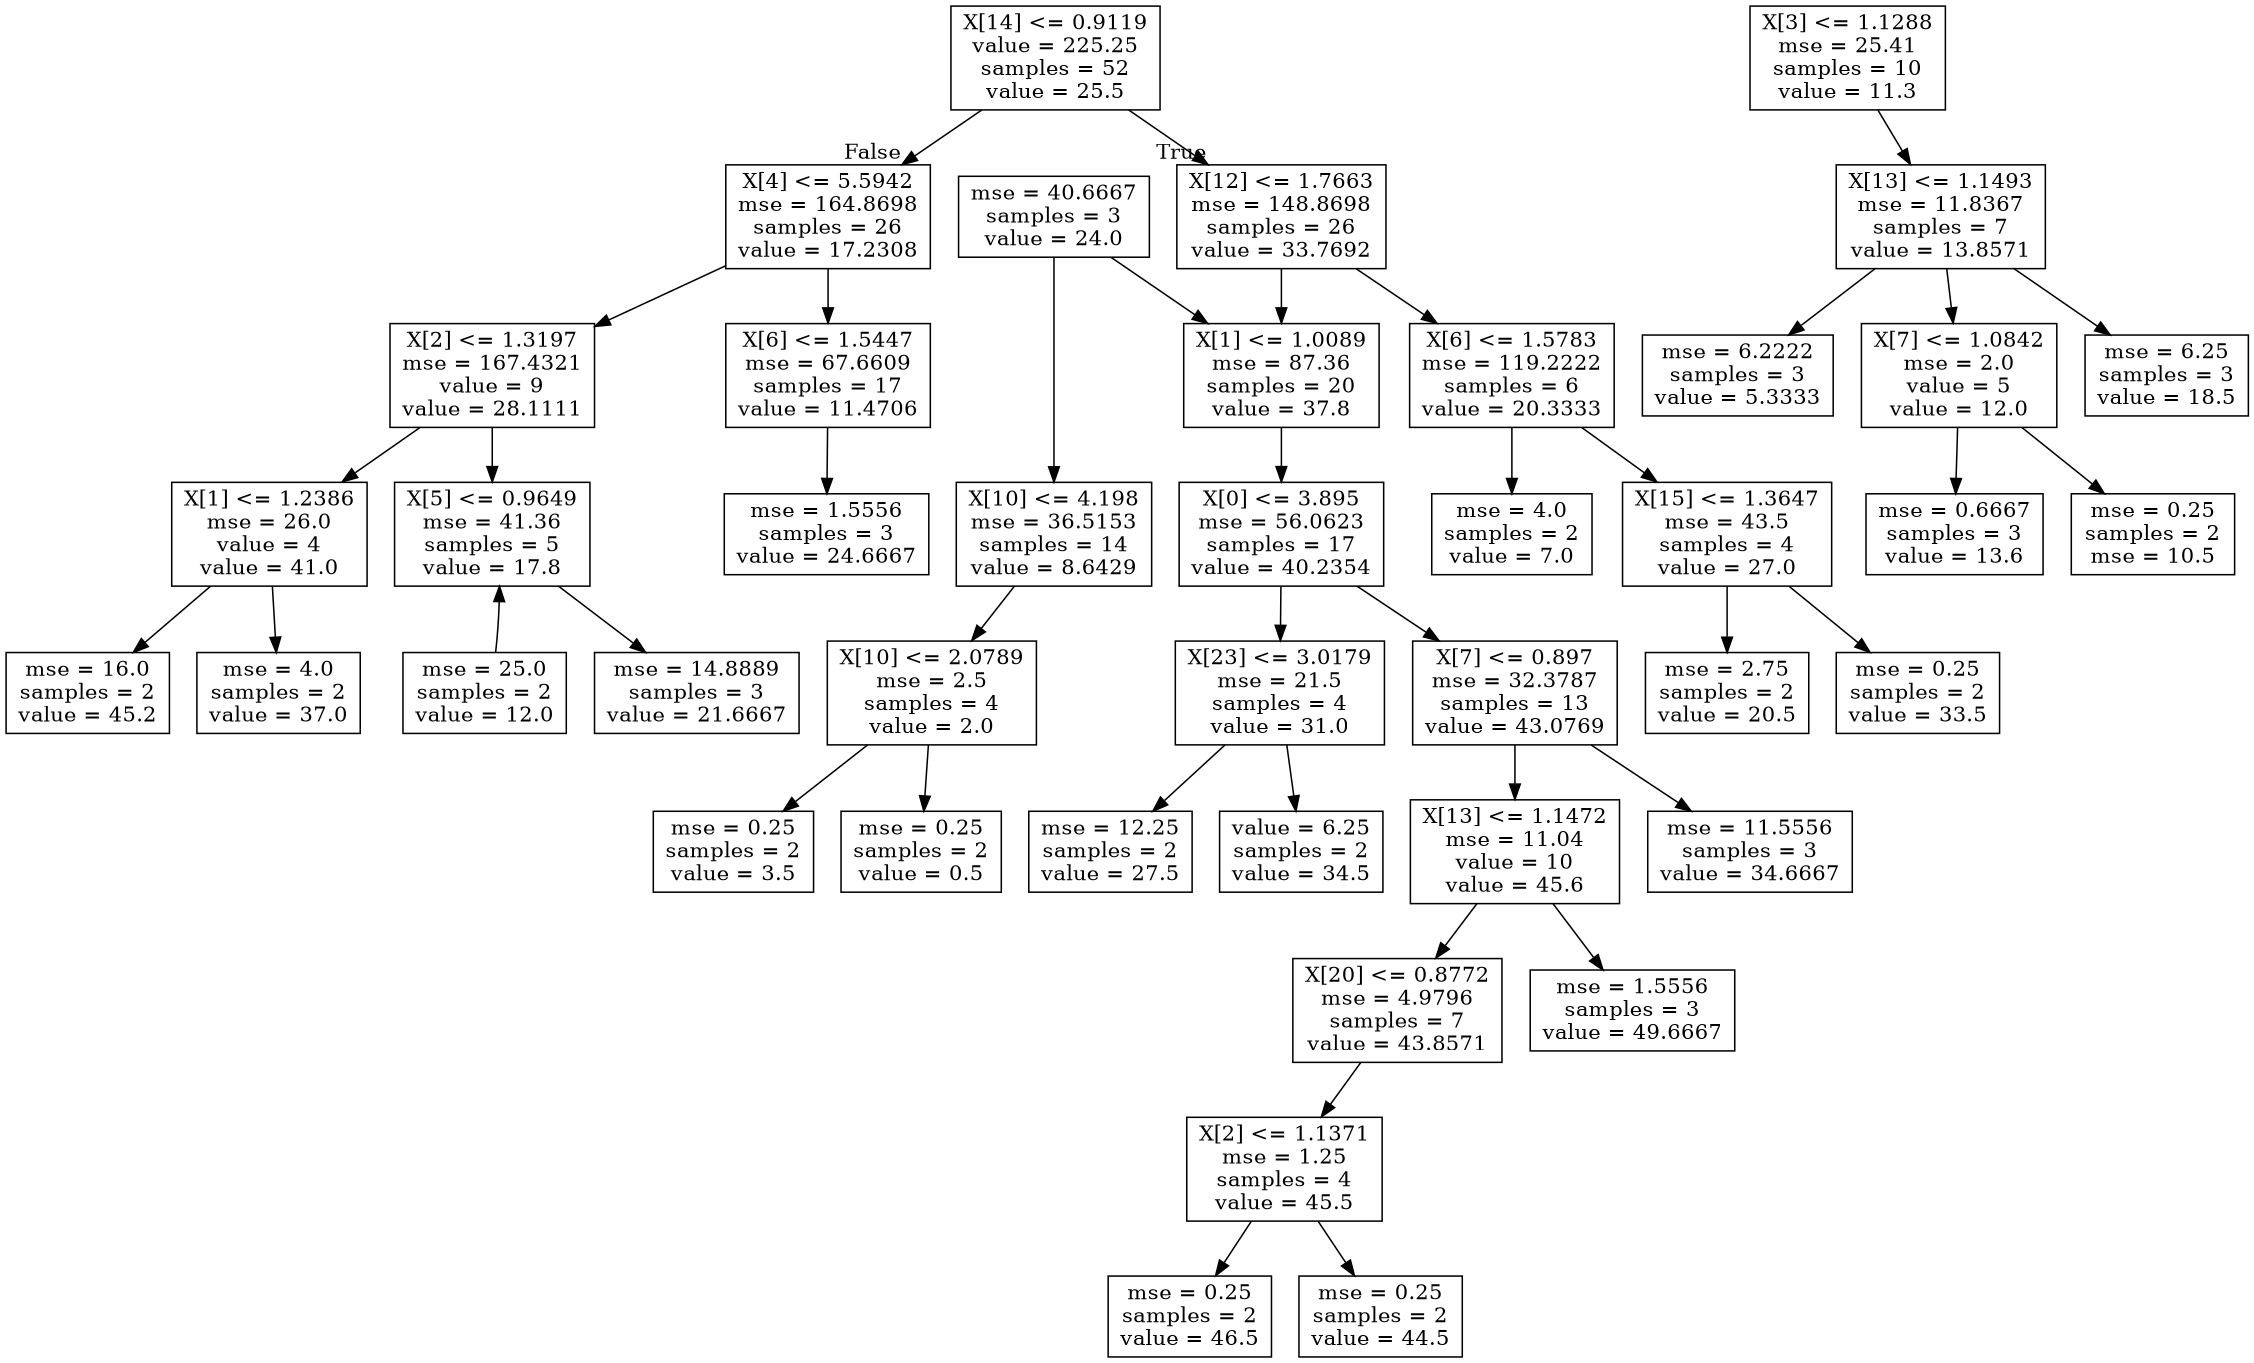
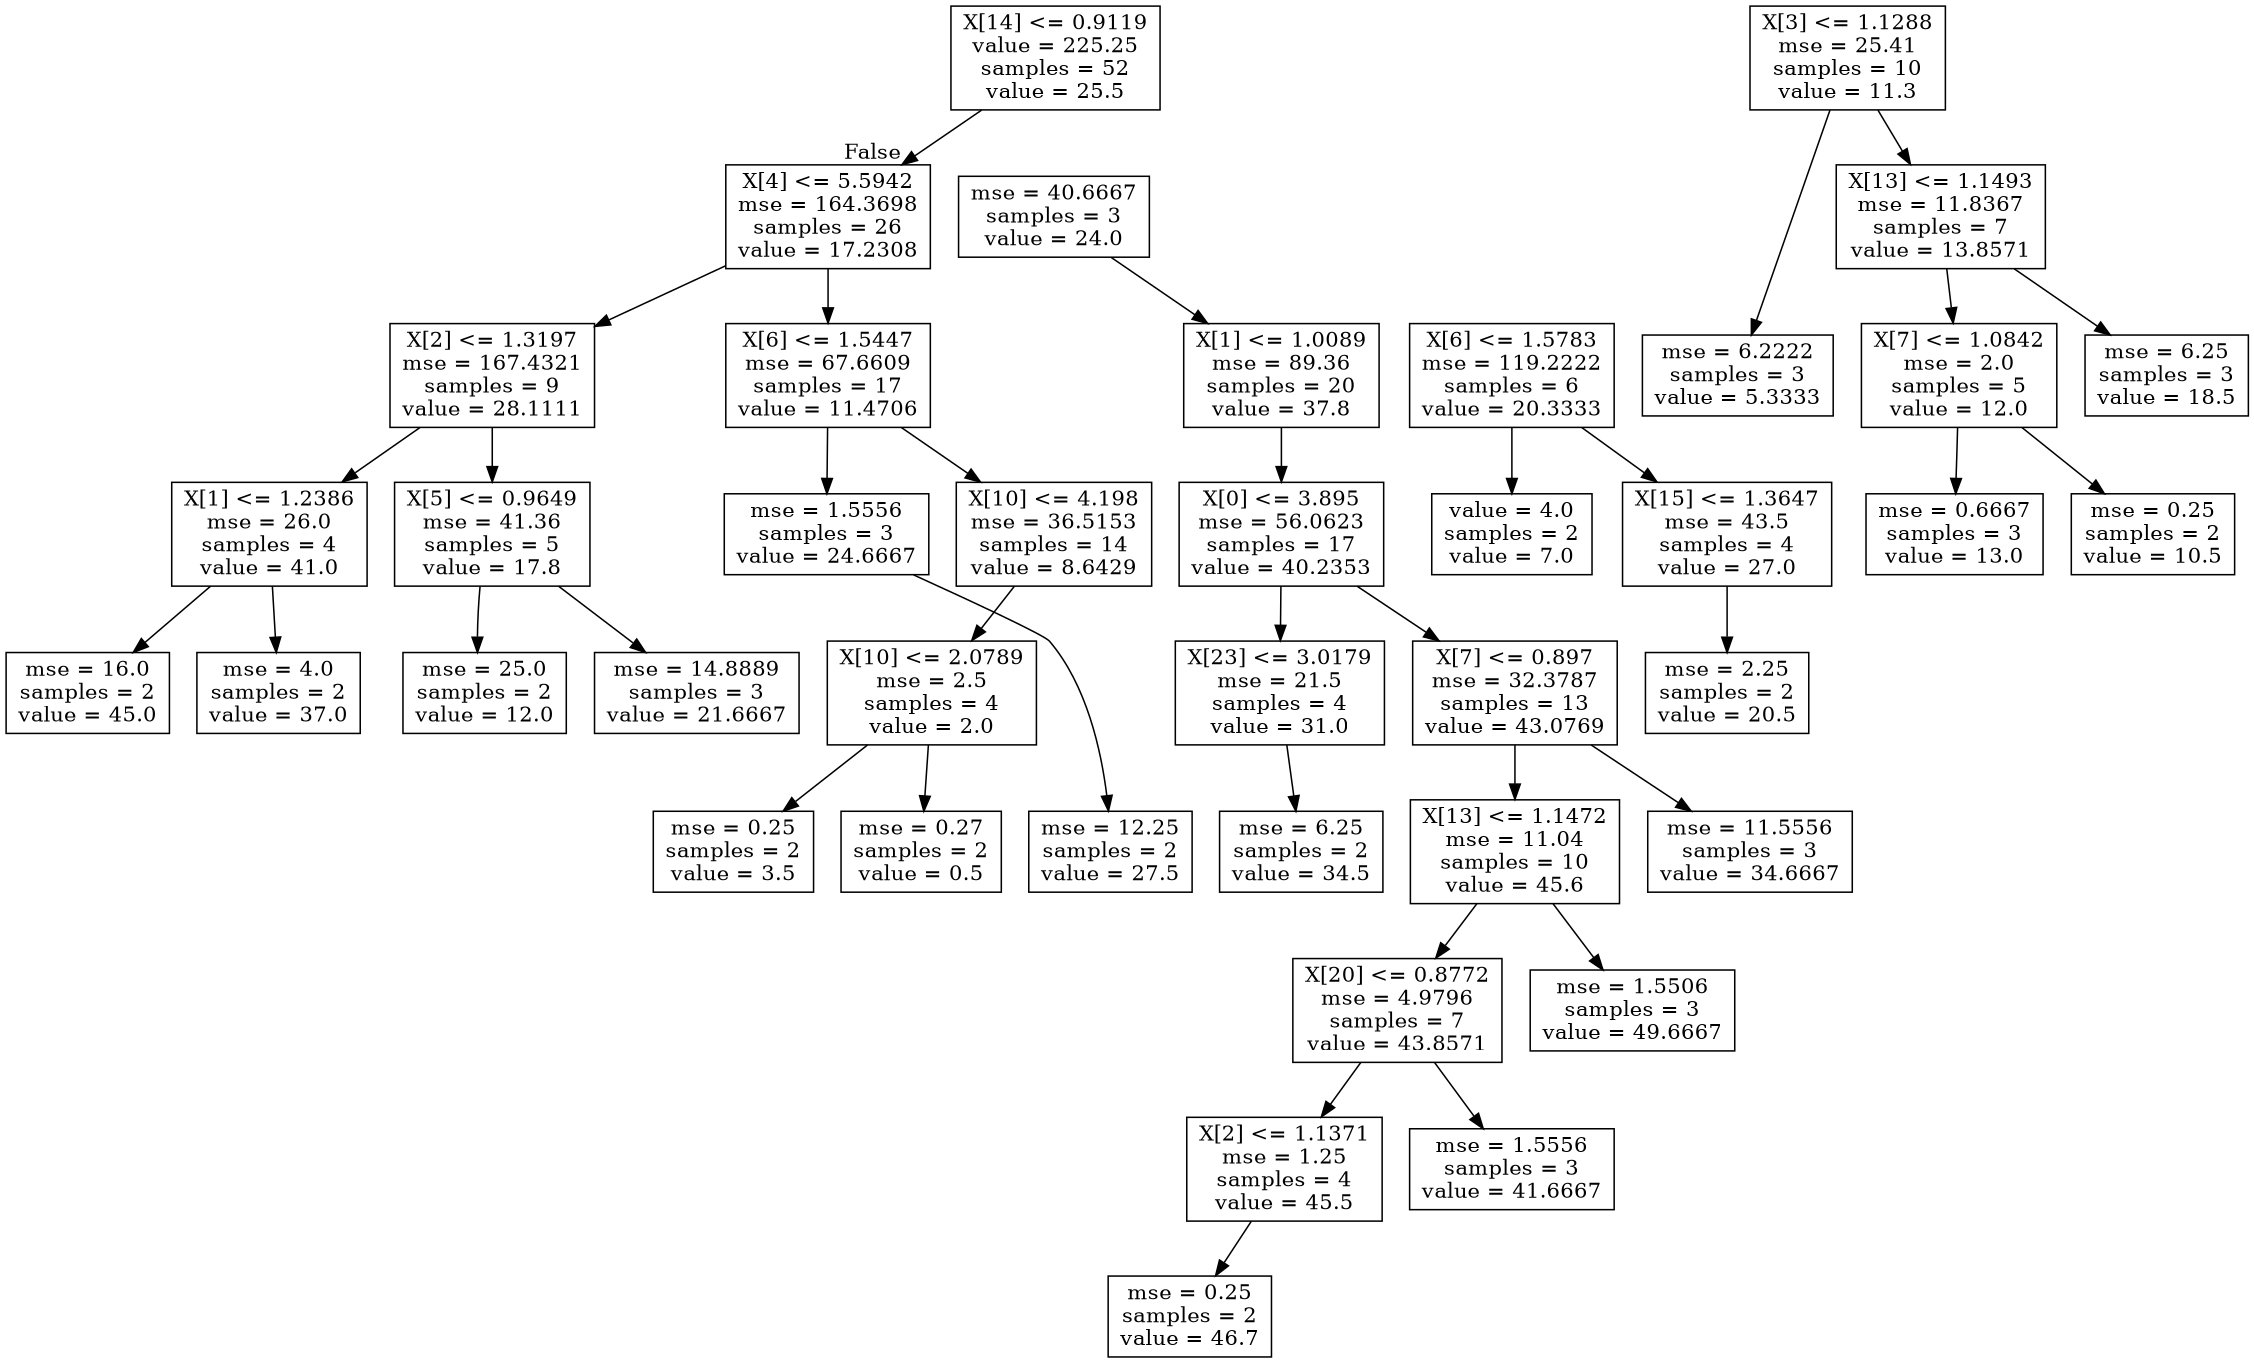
node "X[4] <= 5.5942 mse = 164.8698 samples = 26 value = 17.2308": label "X[4] <= 5.5942 mse = 164.8698 samples = 26 value = 17.2308" -> "X[4] <= 5.5942 mse = 164.3698 samples = 26 value = 17.2308"
node "X[12] <= 1.7663 mse = 148.8698 samples = 26 value = 33.7692": removed
edge "X[13] <= 1.1493 mse = 11.8367 samples = 7 value = 13.8571" -> "mse = 6.2222 samples = 3 value = 5.3333": now "X[3] <= 1.1288 mse = 25.41 samples = 10 value = 11.3" -> "mse = 6.2222 samples = 3 value = 5.3333"
edge "mse = 40.6667 samples = 3 value = 24.0" -> "X[10] <= 4.198 mse = 36.5153 samples = 14 value = 8.6429": now "X[6] <= 1.5447 mse = 67.6609 samples = 17 value = 11.4706" -> "X[10] <= 4.198 mse = 36.5153 samples = 14 value = 8.6429"
node "X[2] <= 1.3197 mse = 167.4321 value = 9 value = 28.1111": label "X[2] <= 1.3197 mse = 167.4321 value = 9 value = 28.1111" -> "X[2] <= 1.3197 mse = 167.4321 samples = 9 value = 28.1111"
node "X[1] <= 1.0089 mse = 87.36 samples = 20 value = 37.8": label "X[1] <= 1.0089 mse = 87.36 samples = 20 value = 37.8" -> "X[1] <= 1.0089 mse = 89.36 samples = 20 value = 37.8"
node "X[7] <= 1.0842 mse = 2.0 value = 5 value = 12.0": label "X[7] <= 1.0842 mse = 2.0 value = 5 value = 12.0" -> "X[7] <= 1.0842 mse = 2.0 samples = 5 value = 12.0"
node "X[1] <= 1.2386 mse = 26.0 value = 4 value = 41.0": label "X[1] <= 1.2386 mse = 26.0 value = 4 value = 41.0" -> "X[1] <= 1.2386 mse = 26.0 samples = 4 value = 41.0"
node "X[0] <= 3.895 mse = 56.0623 samples = 17 value = 40.2354": label "X[0] <= 3.895 mse = 56.0623 samples = 17 value = 40.2354" -> "X[0] <= 3.895 mse = 56.0623 samples = 17 value = 40.2353"
node "mse = 4.0 samples = 2 value = 7.0": label "mse = 4.0 samples = 2 value = 7.0" -> "value = 4.0 samples = 2 value = 7.0"
node "mse = 0.6667 samples = 3 value = 13.6": label "mse = 0.6667 samples = 3 value = 13.6" -> "mse = 0.6667 samples = 3 value = 13.0"
node "mse = 0.25 samples = 2 mse = 10.5": label "mse = 0.25 samples = 2 mse = 10.5" -> "mse = 0.25 samples = 2 value = 10.5"
edge "mse = 25.0 samples = 2 value = 12.0" -> "X[5] <= 0.9649 mse = 41.36 samples = 5 value = 17.8": reversed
node "mse = 16.0 samples = 2 value = 45.2": label "mse = 16.0 samples = 2 value = 45.2" -> "mse = 16.0 samples = 2 value = 45.0"
node "mse = 2.75 samples = 2 value = 20.5": label "mse = 2.75 samples = 2 value = 20.5" -> "mse = 2.25 samples = 2 value = 20.5"
node "mse = 0.25 samples = 2 value = 33.5": removed
edge "X[23] <= 3.0179 mse = 21.5 samples = 4 value = 31.0" -> "mse = 12.25 samples = 2 value = 27.5": now "mse = 1.5556 samples = 3 value = 24.6667" -> "mse = 12.25 samples = 2 value = 27.5"
node "mse = 0.25 samples = 2 value = 0.5": label "mse = 0.25 samples = 2 value = 0.5" -> "mse = 0.27 samples = 2 value = 0.5"
node "value = 6.25 samples = 2 value = 34.5": label "value = 6.25 samples = 2 value = 34.5" -> "mse = 6.25 samples = 2 value = 34.5"
node "X[13] <= 1.1472 mse = 11.04 value = 10 value = 45.6": label "X[13] <= 1.1472 mse = 11.04 value = 10 value = 45.6" -> "X[13] <= 1.1472 mse = 11.04 samples = 10 value = 45.6"
node "mse = 1.5556 samples = 3 value = 49.6667": label "mse = 1.5556 samples = 3 value = 49.6667" -> "mse = 1.5506 samples = 3 value = 49.6667"
node "mse = 1.5556 samples = 3 value = 41.6667": added
node "mse = 0.25 samples = 2 value = 46.5": label "mse = 0.25 samples = 2 value = 46.5" -> "mse = 0.25 samples = 2 value = 46.7"
node "mse = 0.25 samples = 2 value = 44.5": removed
